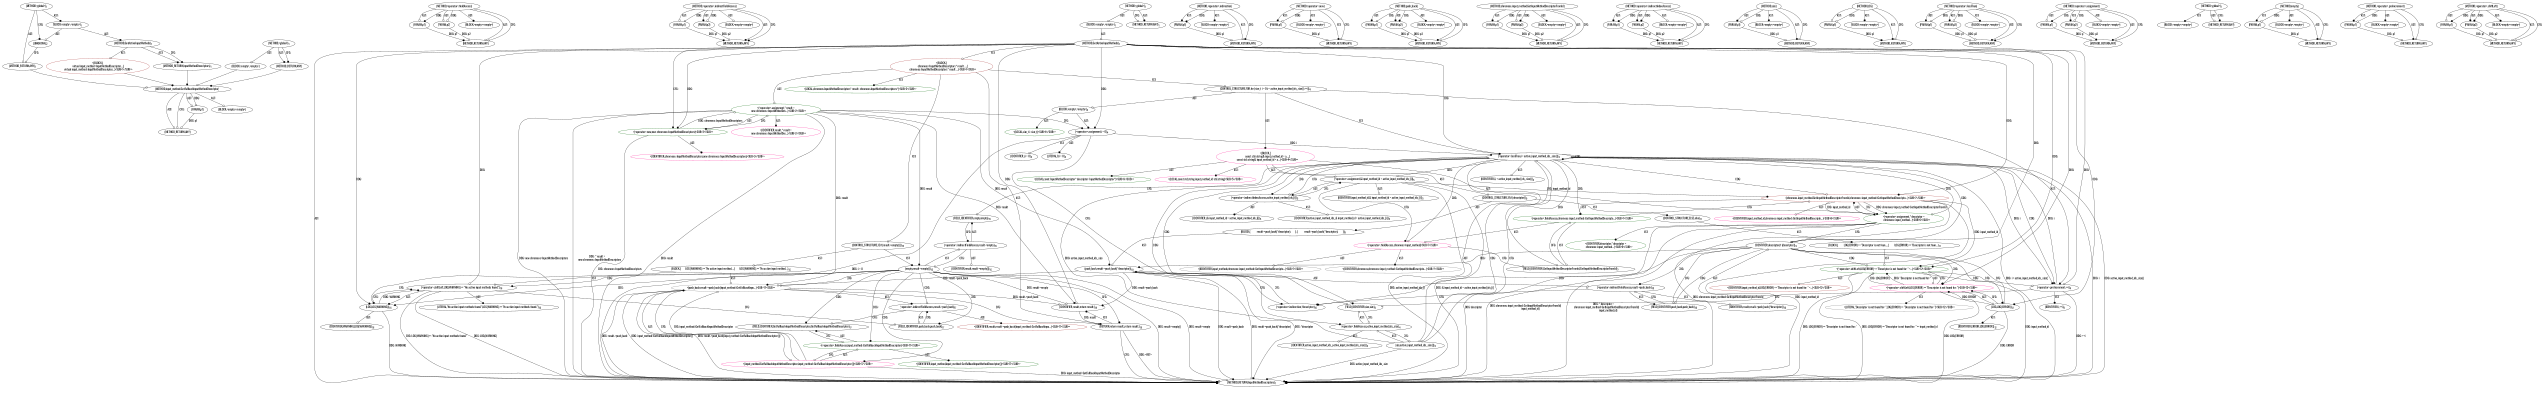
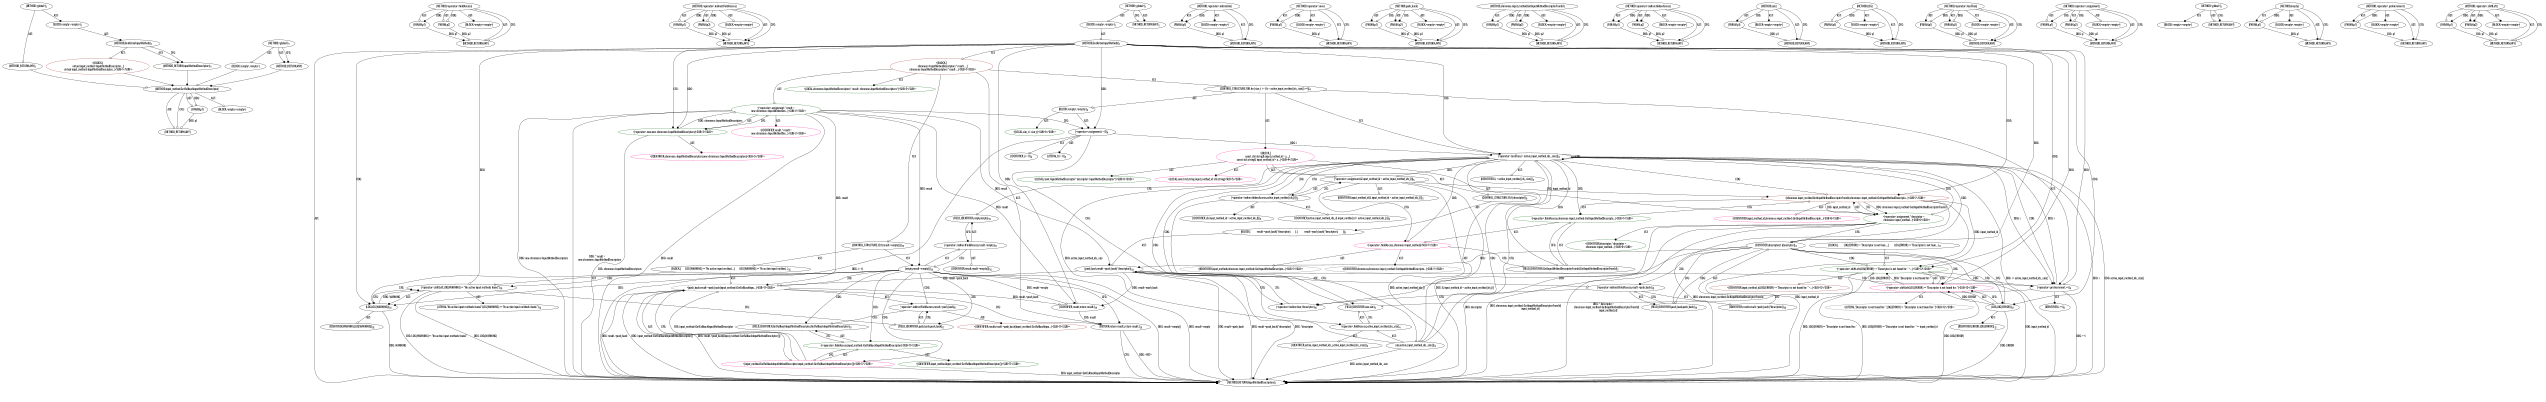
node "(UNKNOWN,,)": removed
node "(CONTROL_STRUCTURE,ELSE,else)": removed
edge "(push_back,result->push_back(*descriptor))" -> "(<operator>.preIncrement,++i)": added, label "CFG:"
edge "(RETURN,return result;,return result;)" -> "(IDENTIFIER,result,return result;)": removed, label "AST:"
edge "(<operator>.fieldAccess,active_input_method_ids_.size)" -> "(size,active_input_method_ids_.size())": now "(<operator>.indirectIndexAccess,active_input_method_ids_[i])" -> "(size,active_input_method_ids_.size())"
